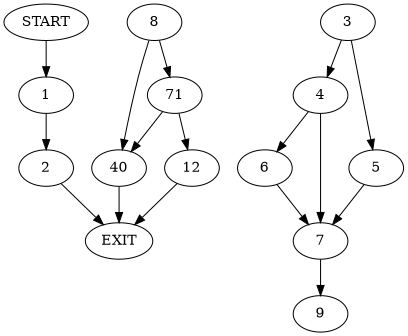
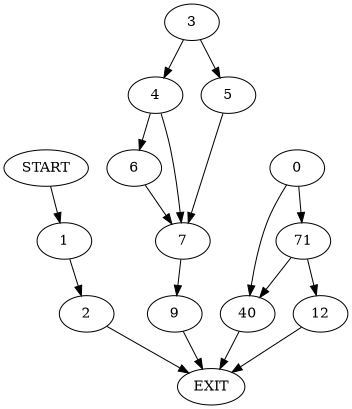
node "8": label "8" -> "0"
edge "9" -> "EXIT": added
